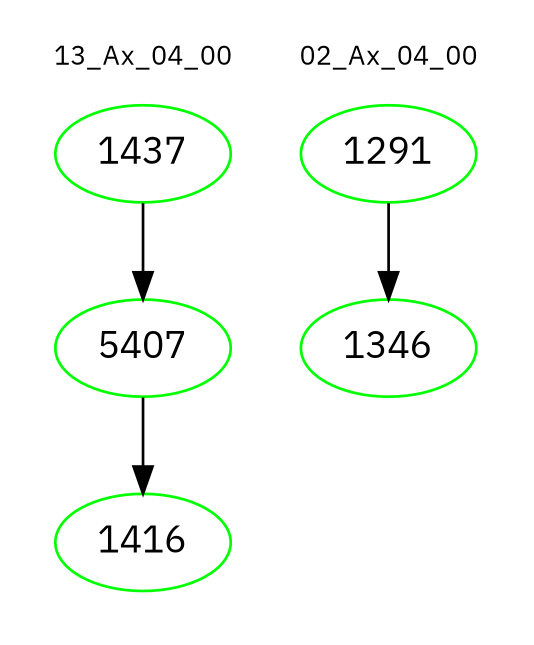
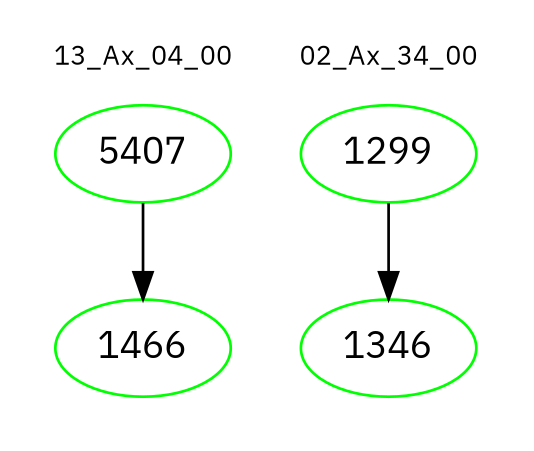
cluster "02_Ax_04_00": label "02_Ax_04_00" -> "02_Ax_34_00"
node "1437": removed
node "1291": label "1291" -> "1299"
node "1416": label "1416" -> "1466"
